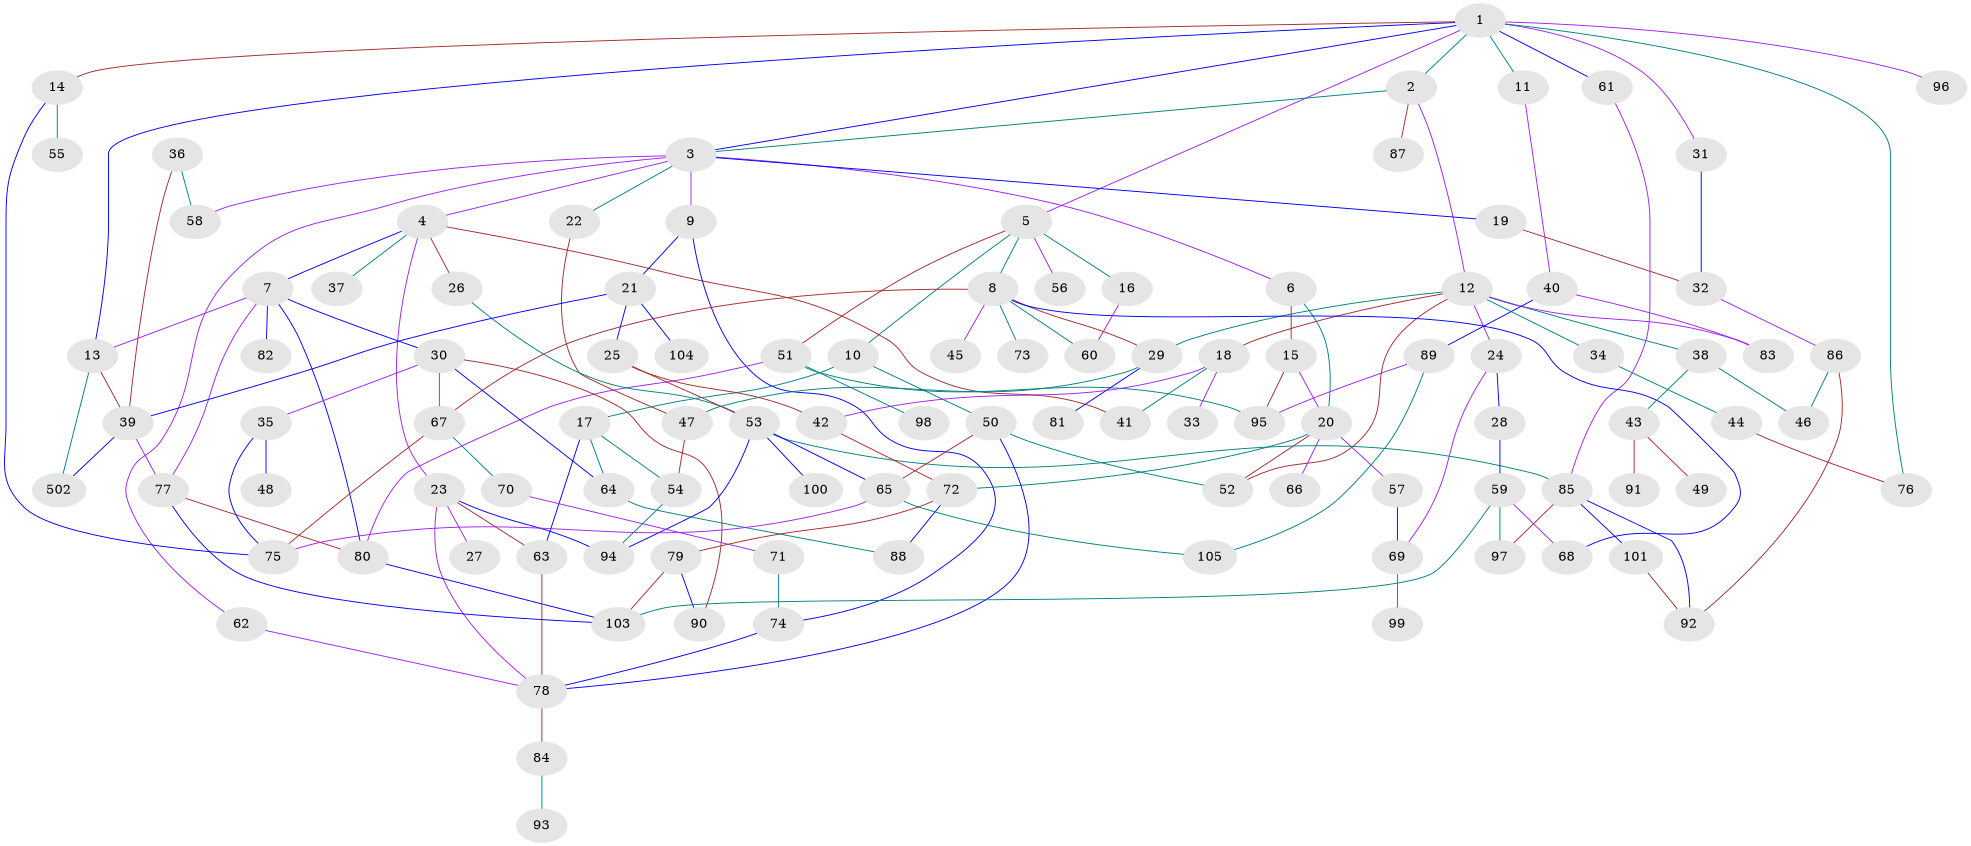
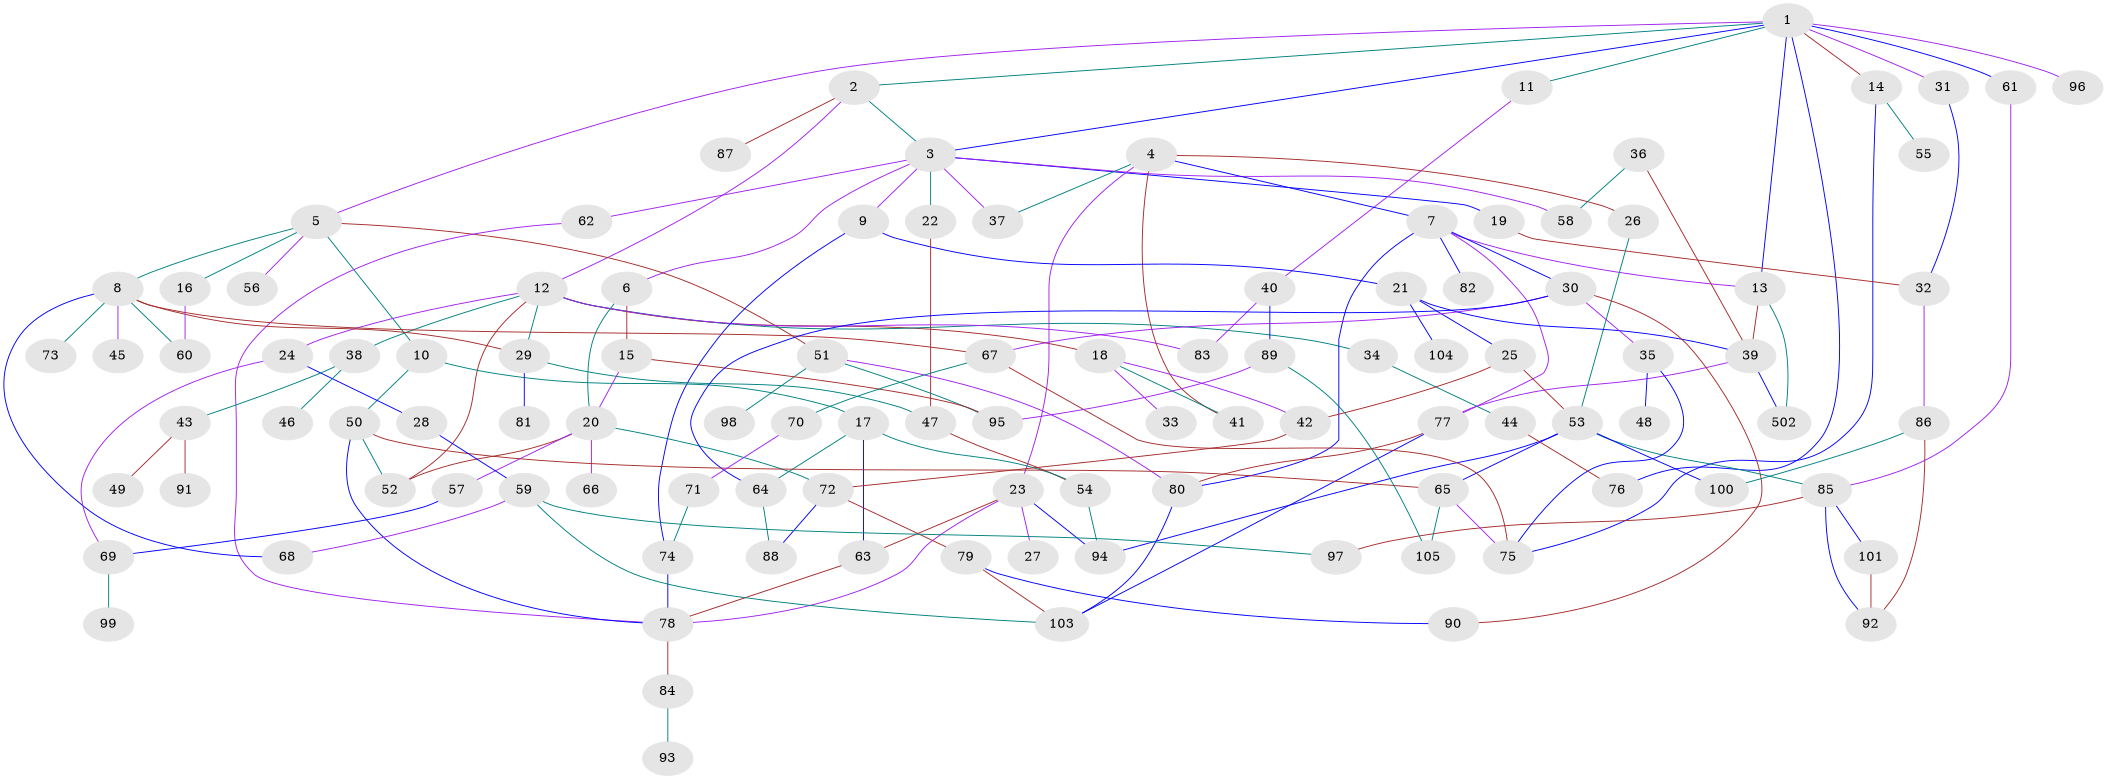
edge "1" -- "76": color teal -> blue
edge "3" -- "4": now "3" -- "37"
edge "86" -- "46": now "86" -- "100"
